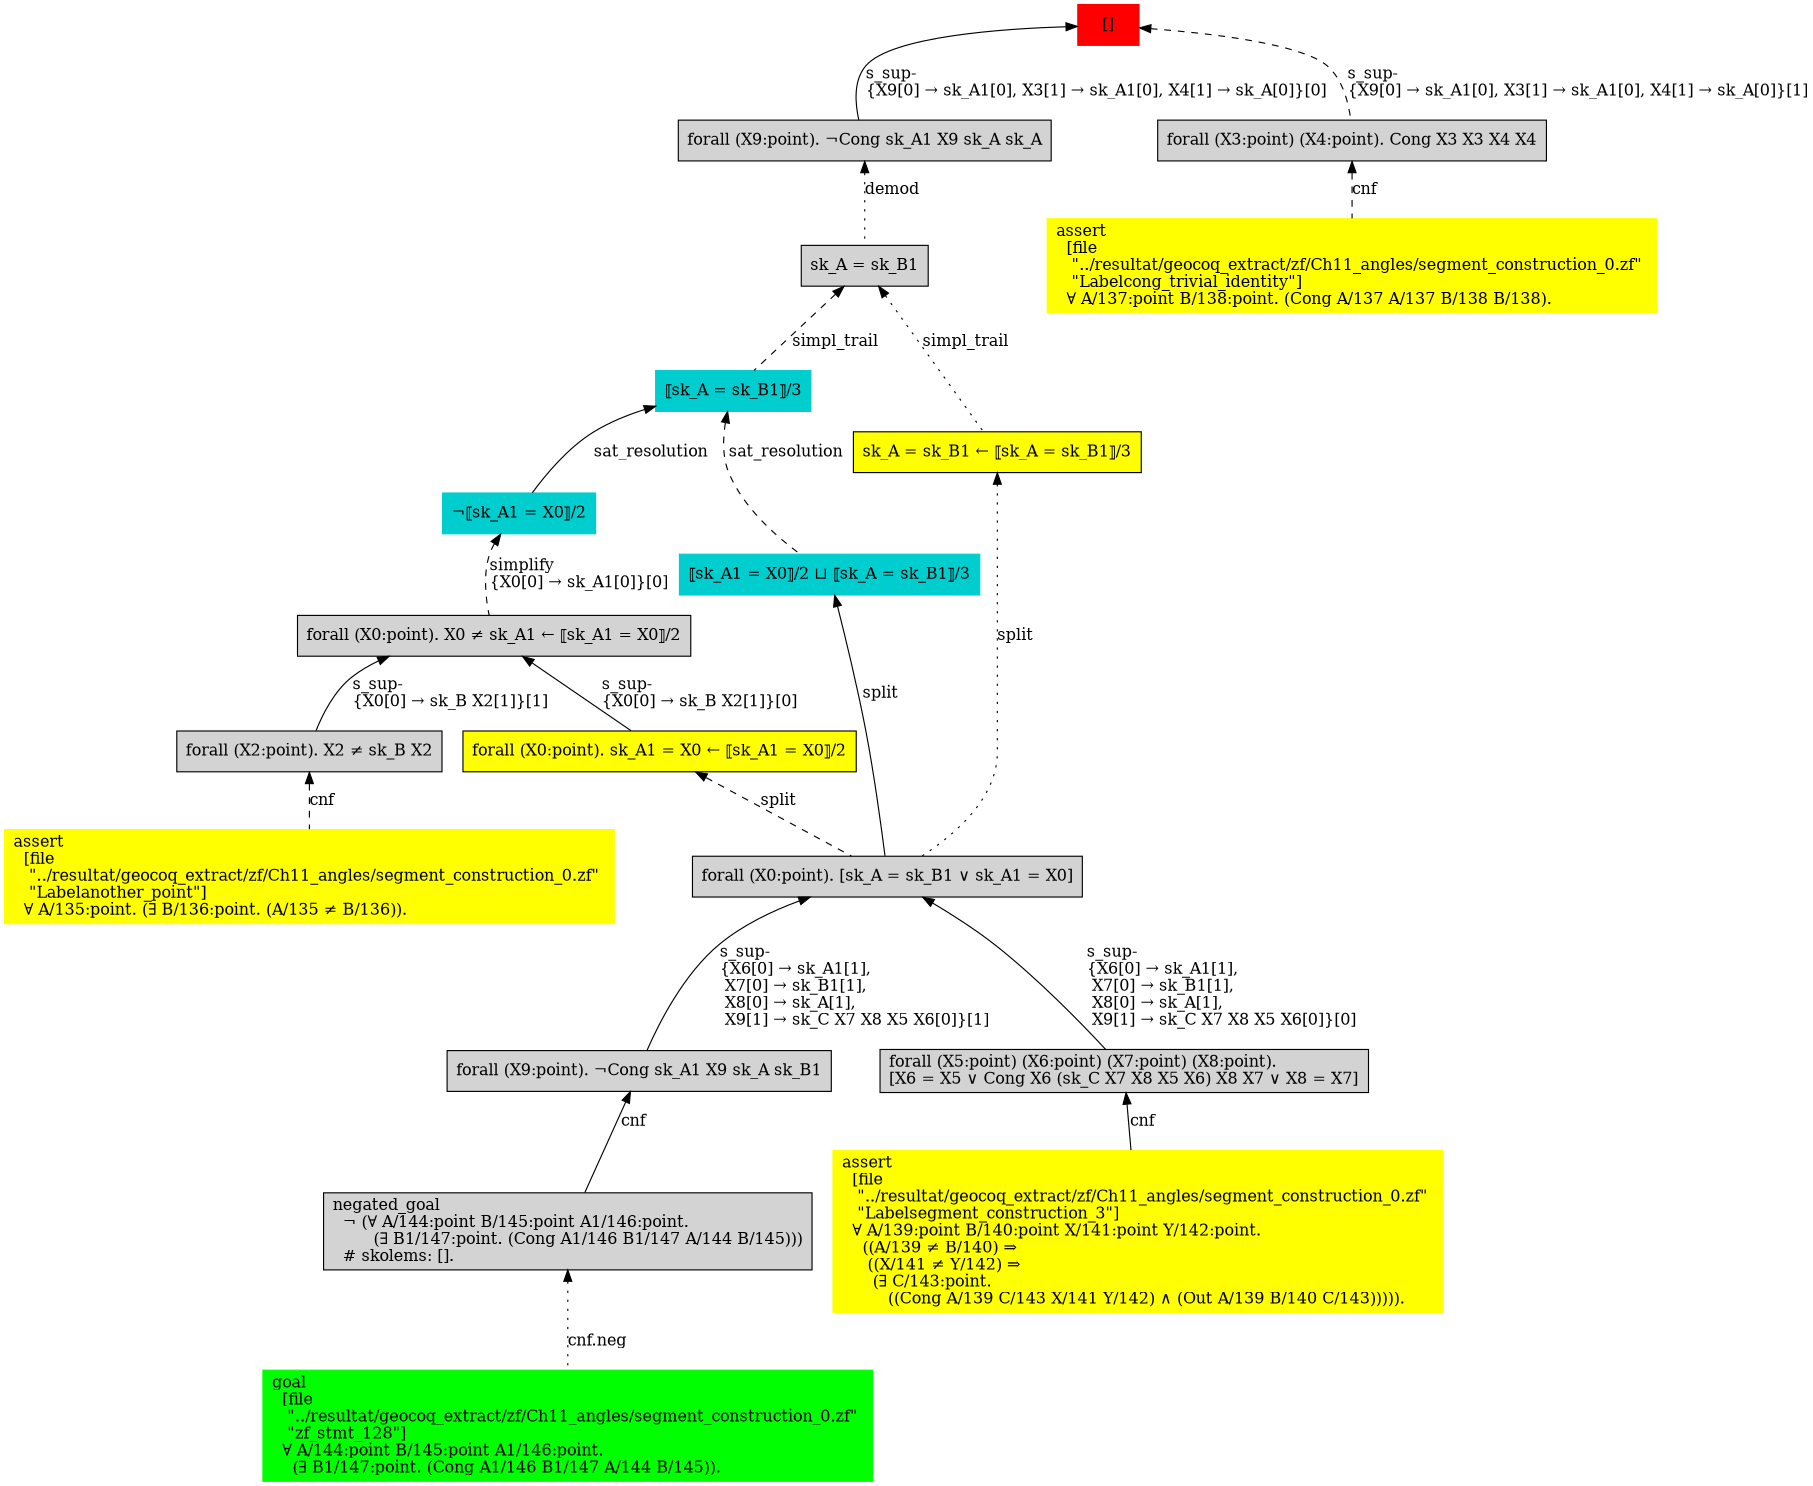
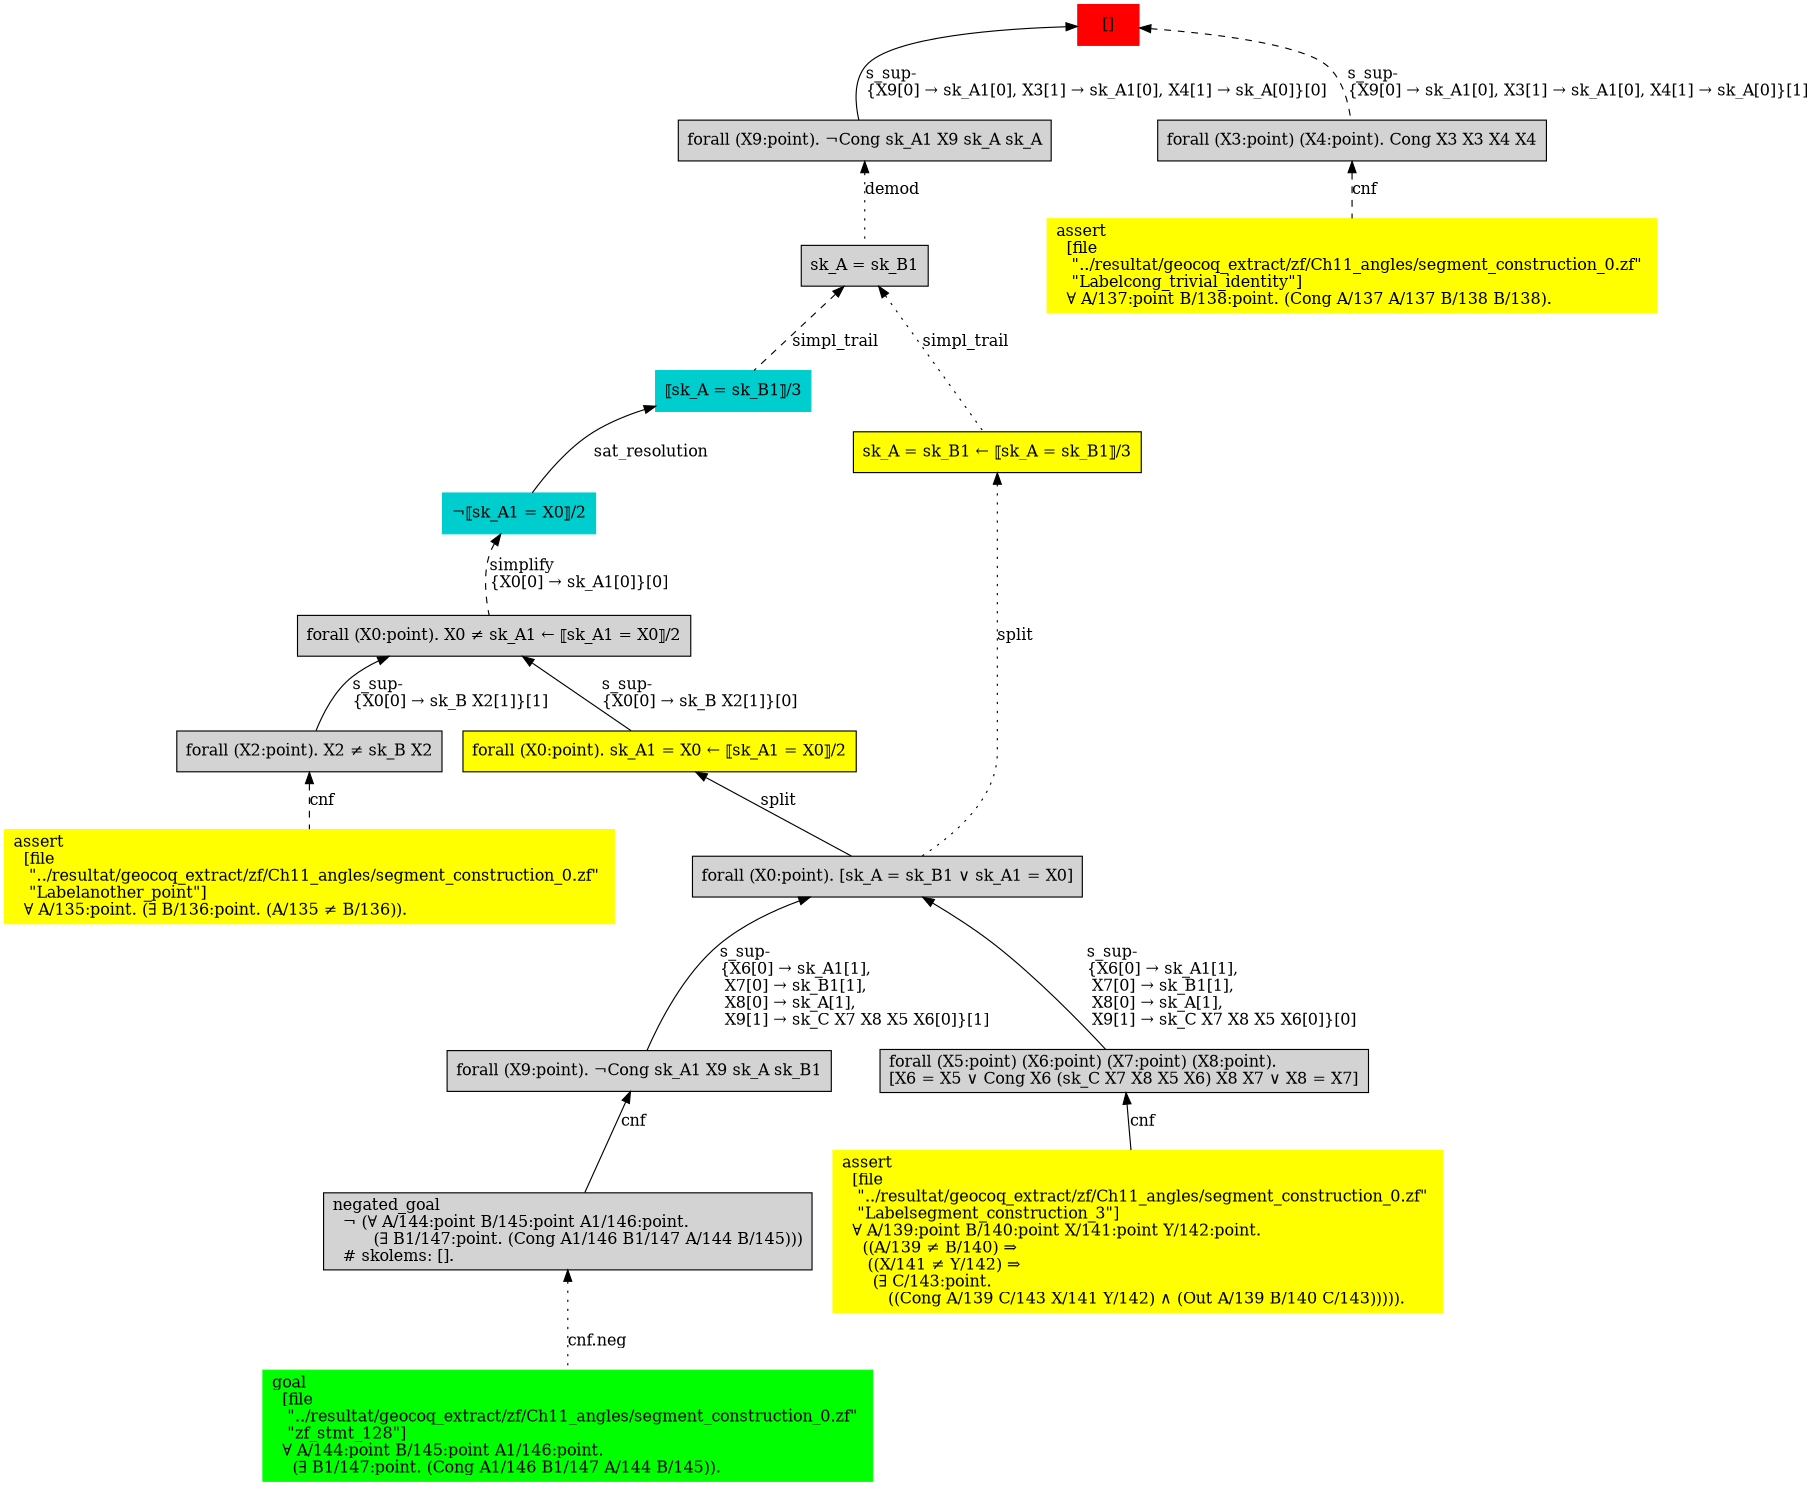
node "⟦sk_A1 = X0⟧/2 ⊔ ⟦sk_A = sk_B1⟧/3": removed
edge "forall (X0:point). [sk_A = sk_B1 ∨ sk_A1 = X0]" -> "forall (X0:point). sk_A1 = X0 ← ⟦sk_A1 = X0⟧/2": style dashed -> solid
